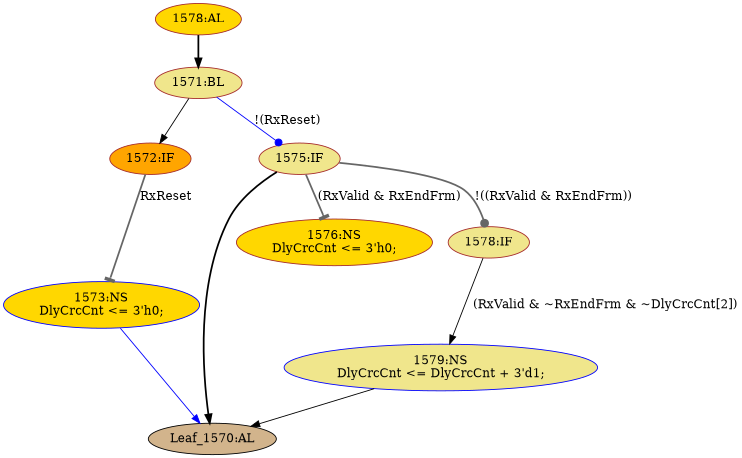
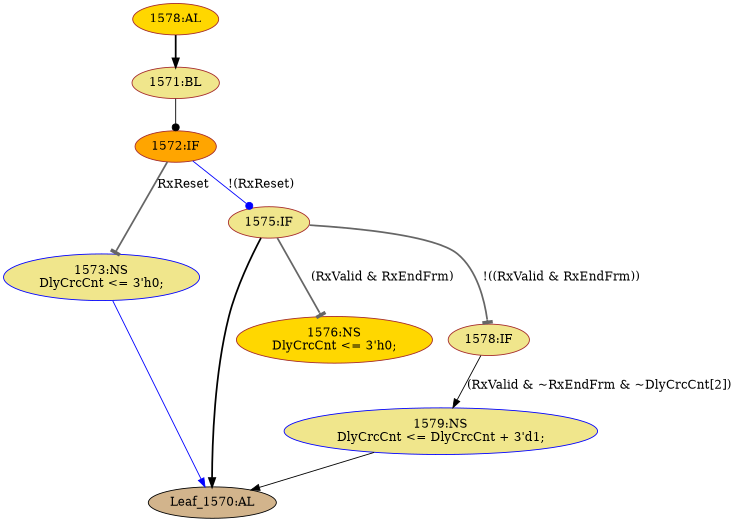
edge "1571:BL" -> "1572:IF": arrowhead normal -> dot
edge "1571:BL" -> "1575:IF": now "1572:IF" -> "1575:IF"
edge "1575:IF" -> "1578:IF": arrowhead dot -> tee
node "1573:NS DlyCrcCnt <= 3'h0;": fillcolor gold -> khaki
